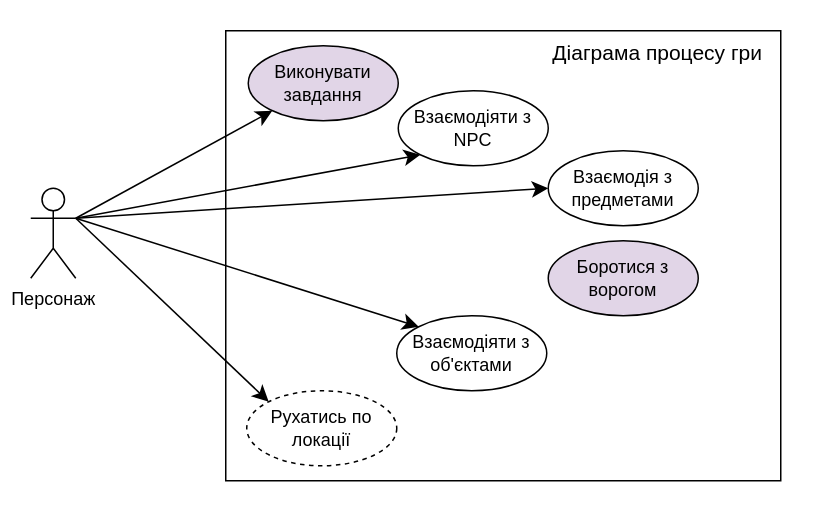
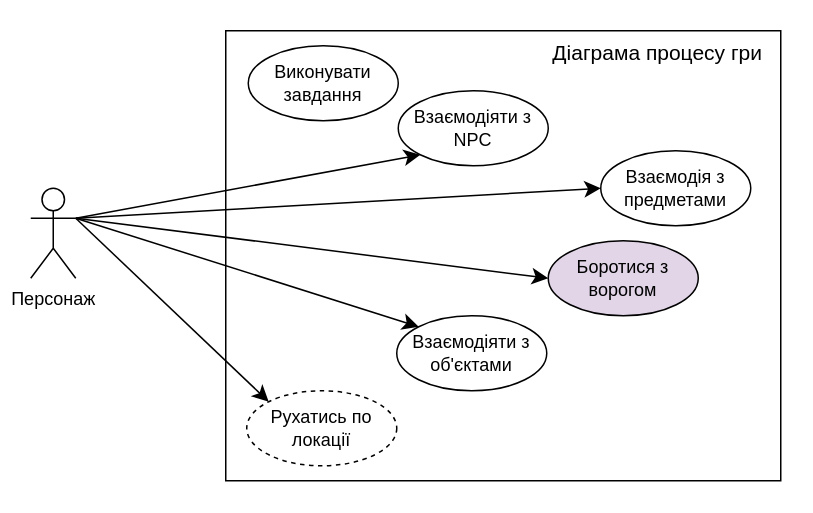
node "Виконувати завдання": fillcolor #e1d5e7 -> #ffffff
edge "Персонаж" -> "Виконувати завдання": now "Персонаж" -> "Боротися з ворогом"
node "Взаємодія з предметами": moved (623, 188) -> (676, 188)
